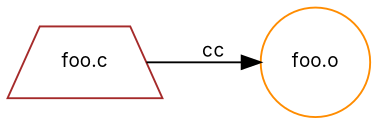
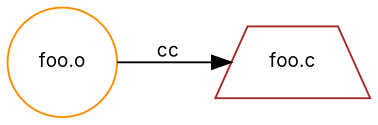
edge "foo.c" -> "foo.o": reversed
